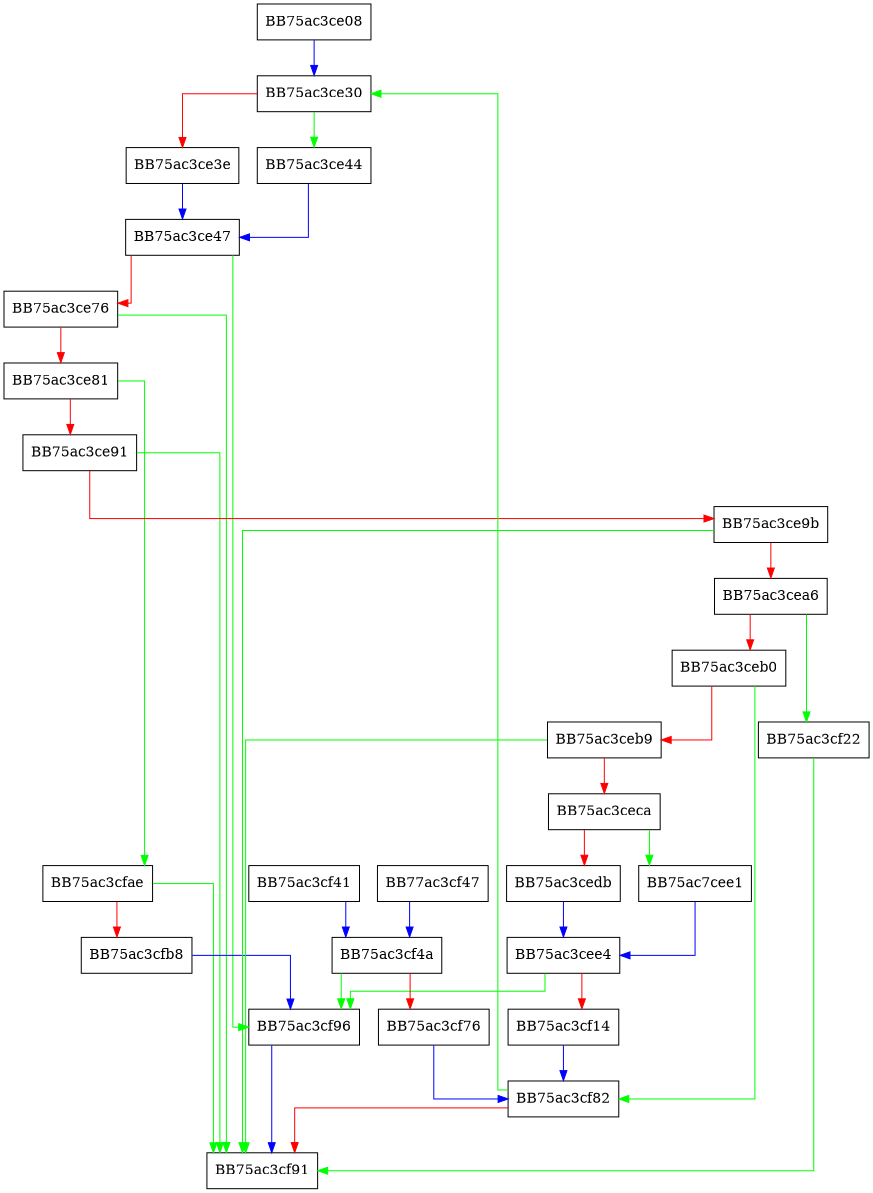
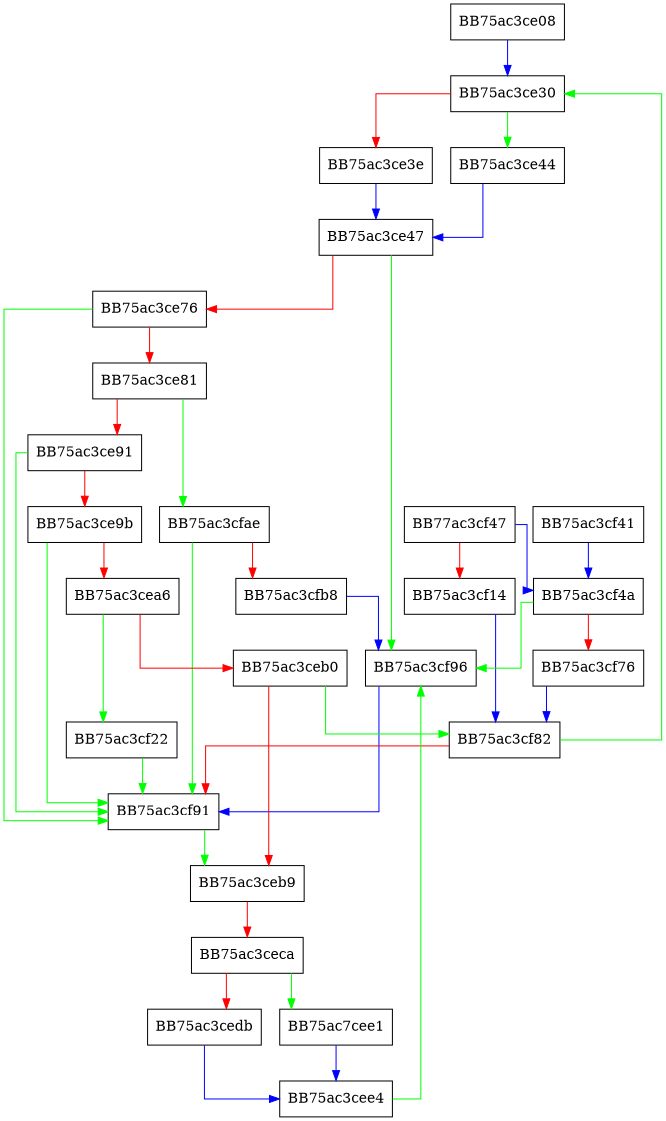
edge "BB75ac3ceb9" -> "BB75ac3cf91": reversed
edge "BB75ac3cee4" -> "BB75ac3cf14": now "BB77ac3cf47" -> "BB75ac3cf14"
